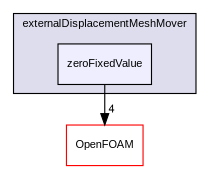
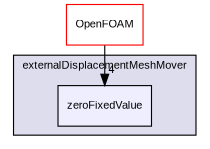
edge "zeroFixedValue" -> "OpenFOAM": reversed
